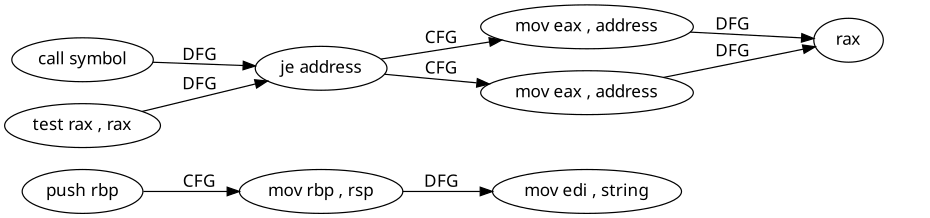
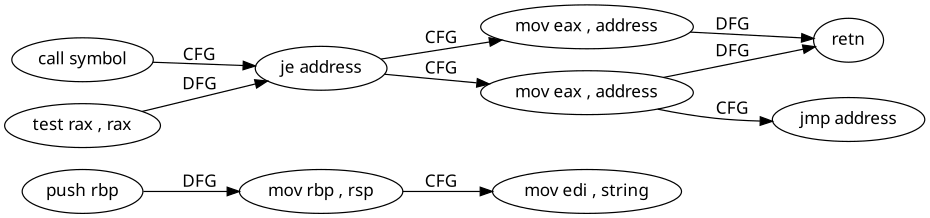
node "rax": label "rax" -> "retn"
edge "call symbol" -> "je address": label "DFG" -> "CFG"
node "jmp address": added
edge "push rbp" -> "mov rbp , rsp": label "CFG" -> "DFG"
edge "mov rbp , rsp" -> "mov edi , string": label "DFG" -> "CFG"
